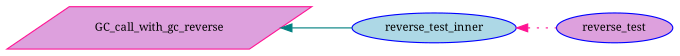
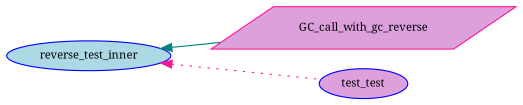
edge "reverse_test_inner" -> "GC_call_with_gc_reverse": reversed
node "reverse_test": label "reverse_test" -> "test_test"
